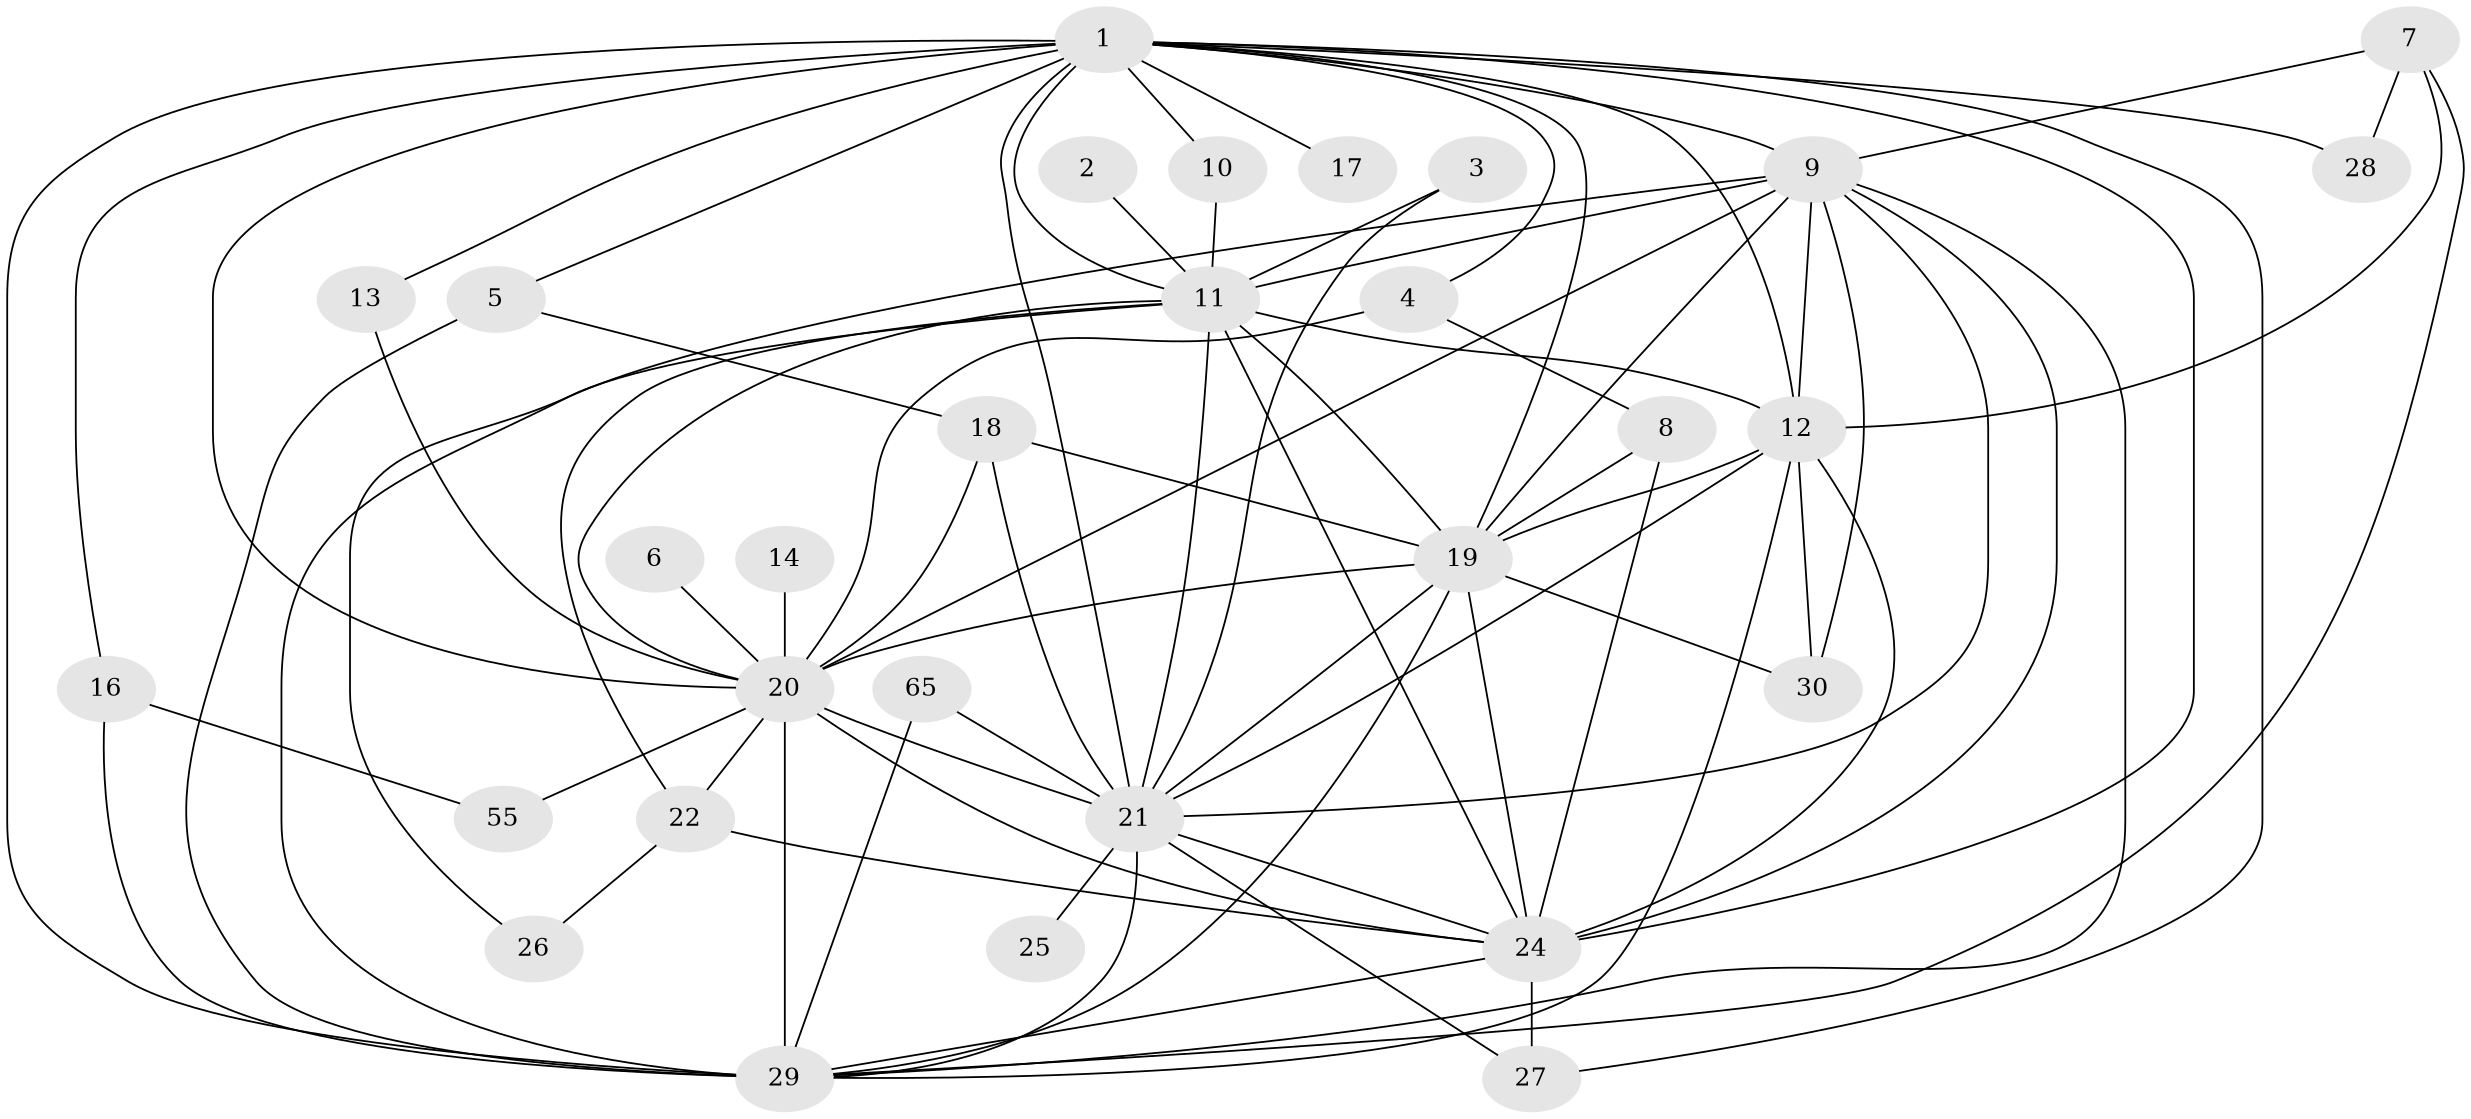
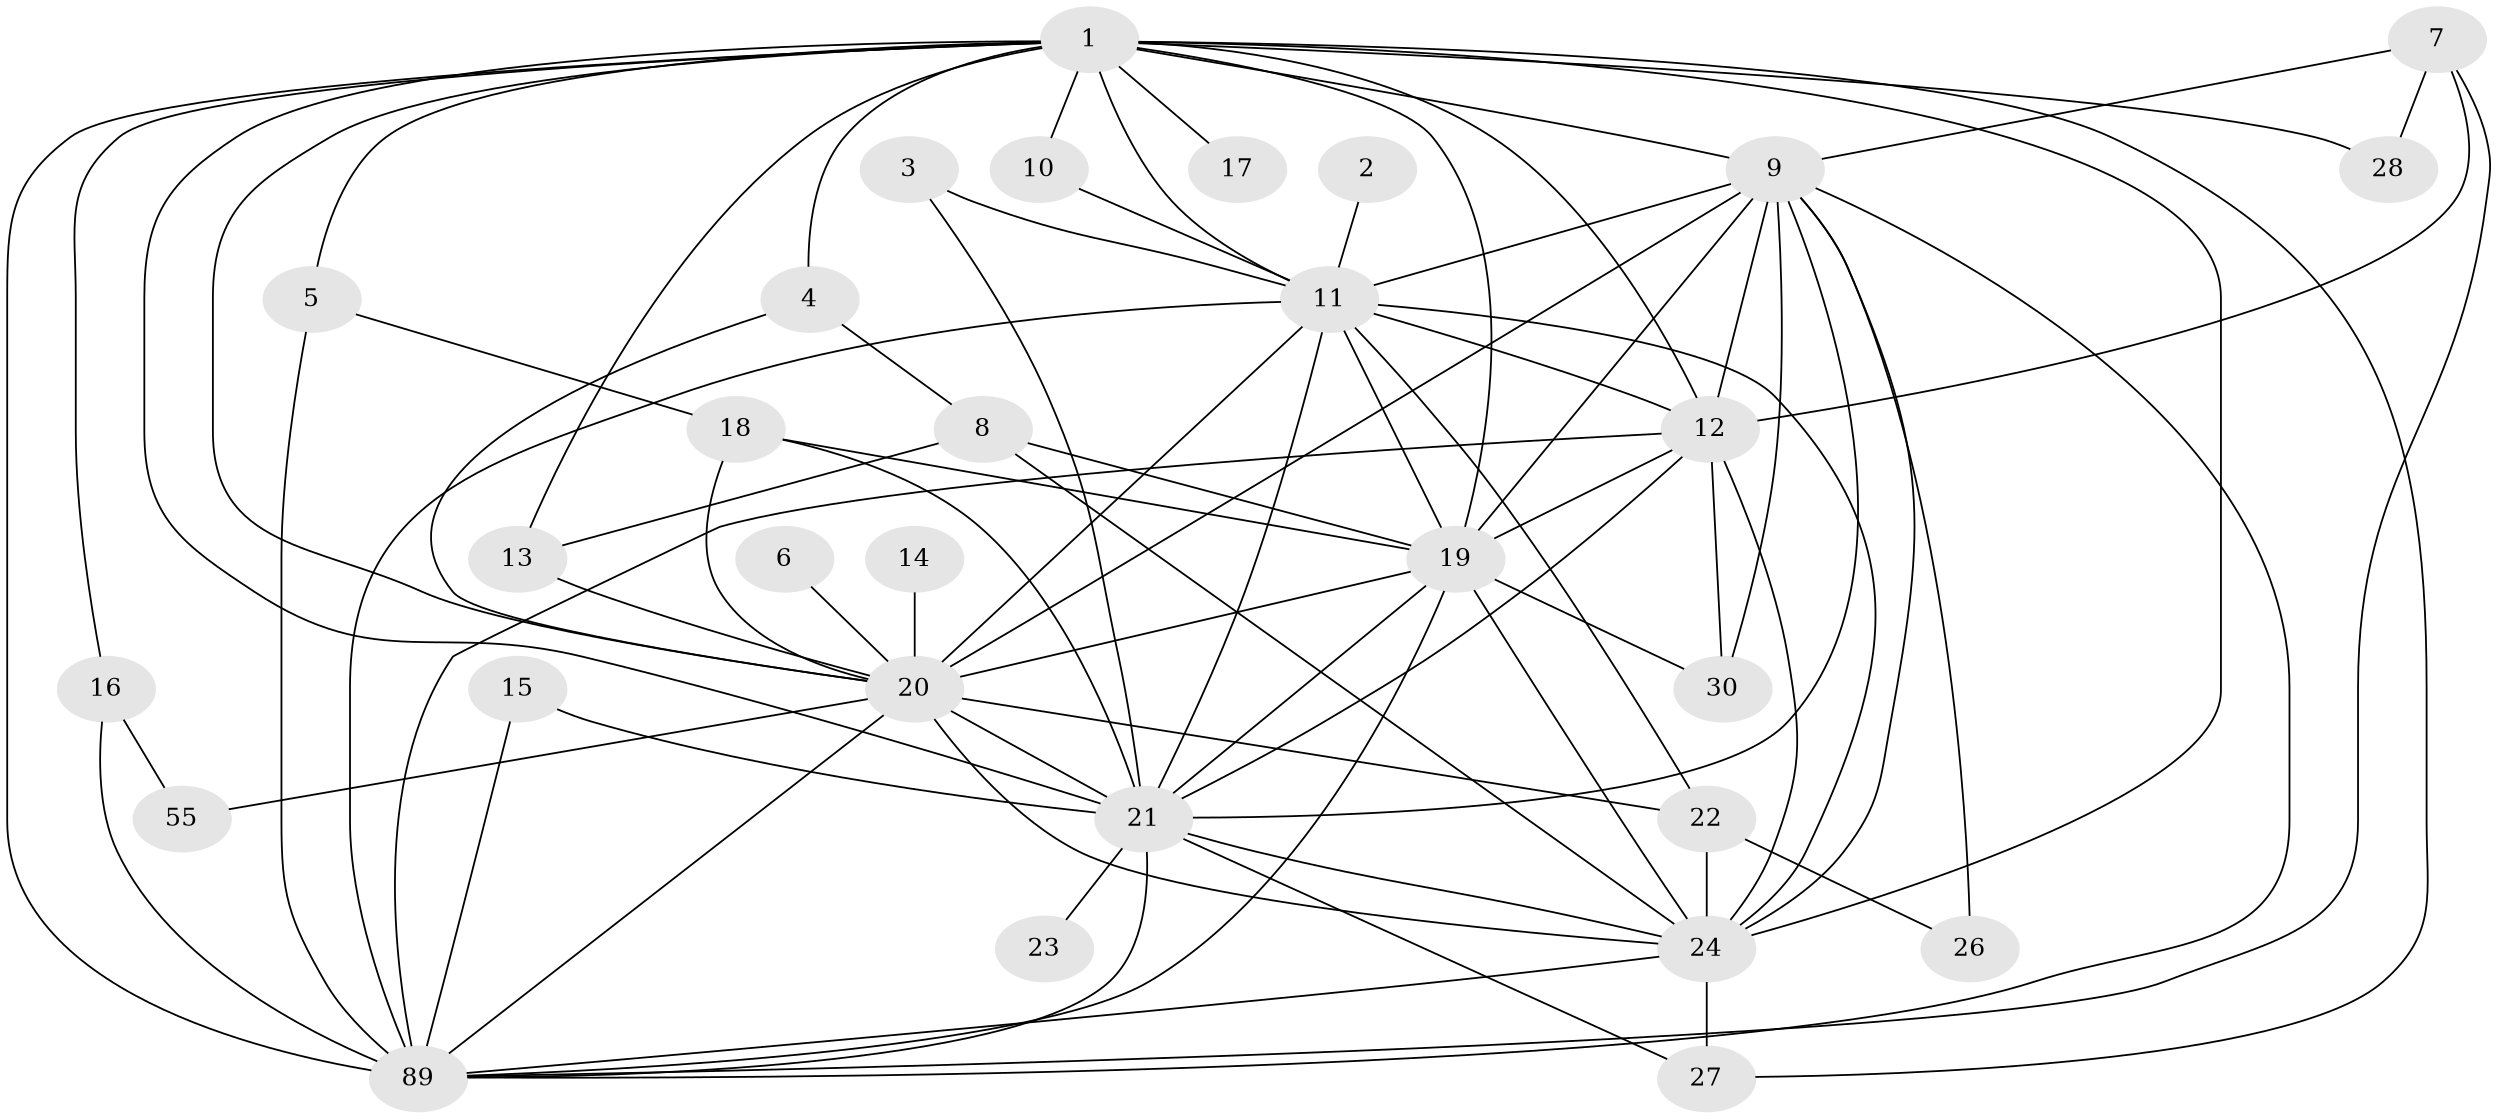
edge "8" -- "13": added
node "65": label "65" -> "15"
node "25": label "25" -> "23"
node "29": label "29" -> "89"
